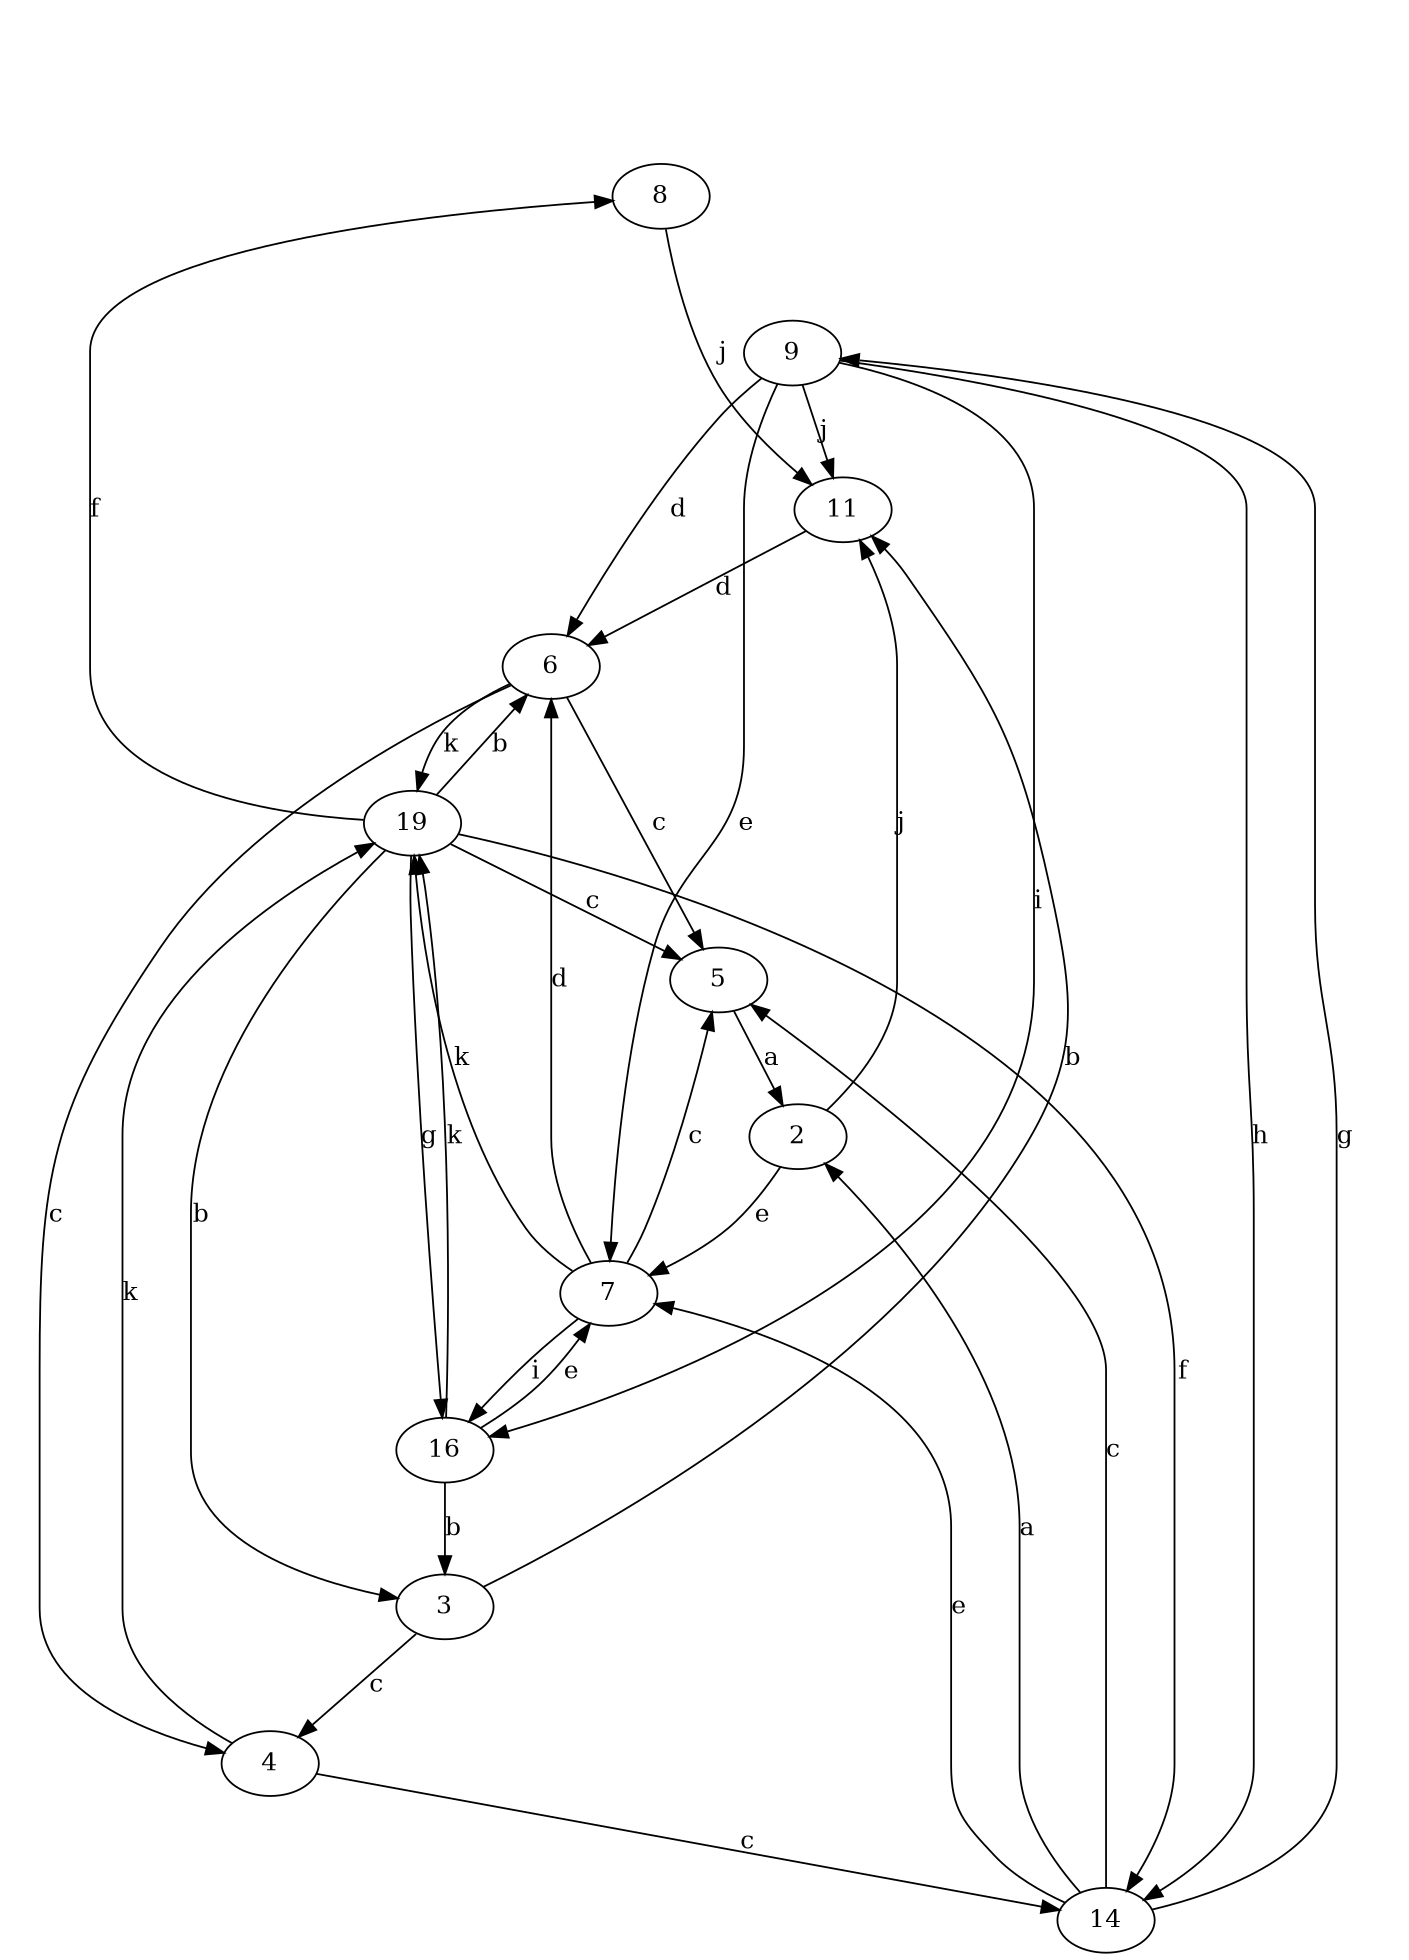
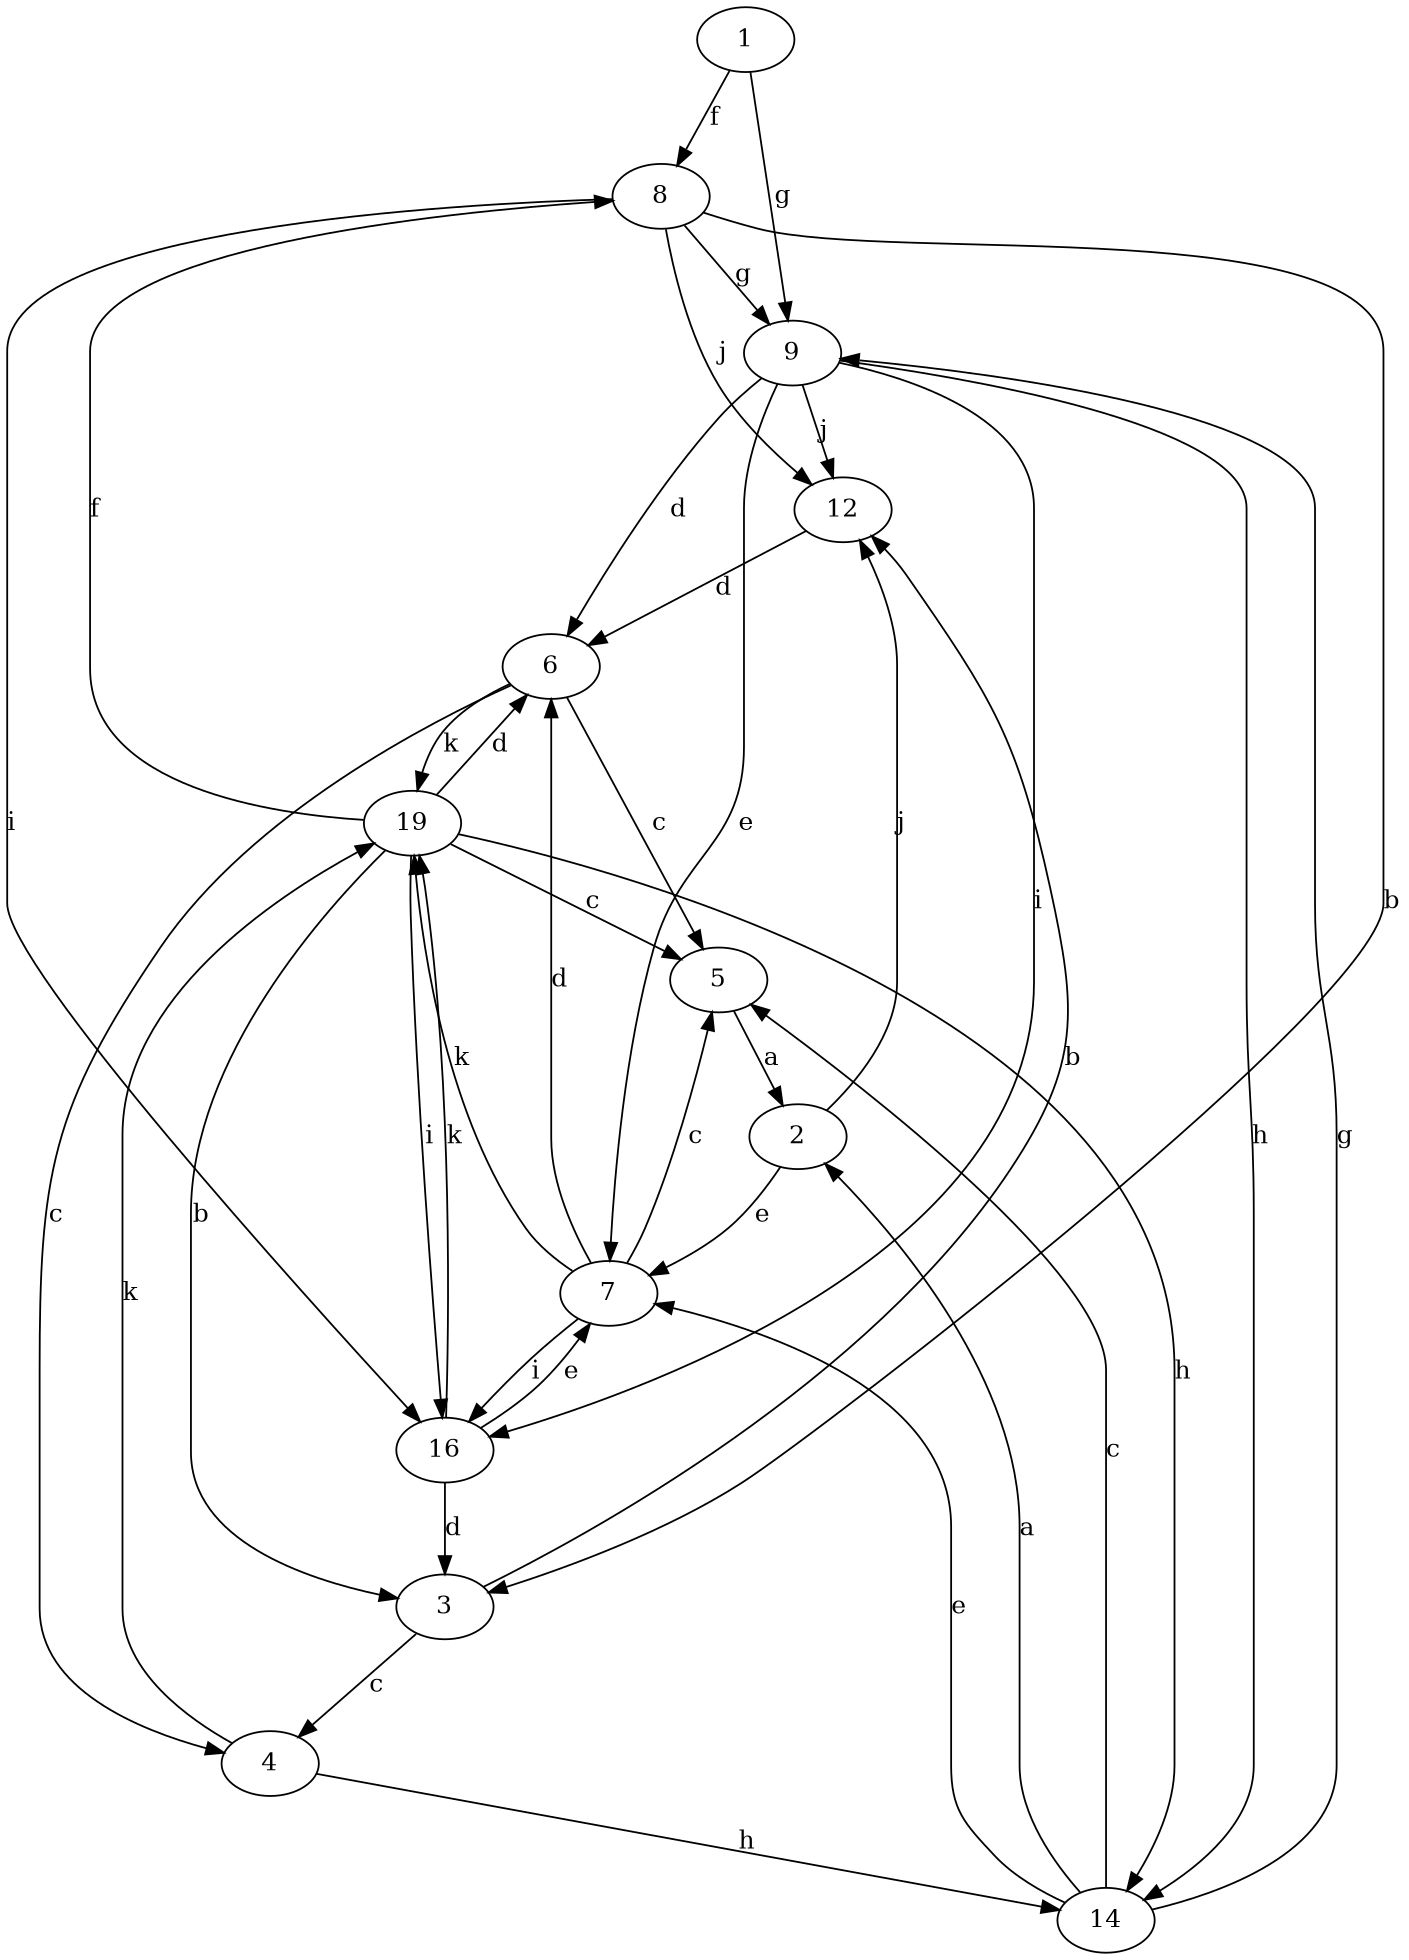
node "1": added
edge "8" -> "9": added, label "g"
node "11": label "11" -> "12"
edge "8" -> "16": added, label "i"
edge "19" -> "6": label "b" -> "d"
edge "8" -> "3": added, label "b"
edge "19" -> "16": label "g" -> "i"
edge "19" -> "14": label "f" -> "h"
edge "16" -> "3": label "b" -> "d"
edge "4" -> "14": label "c" -> "h"
